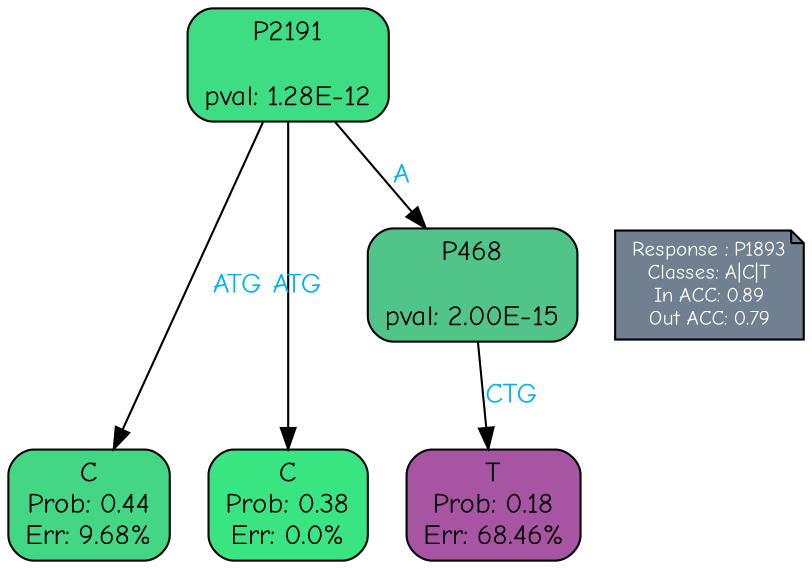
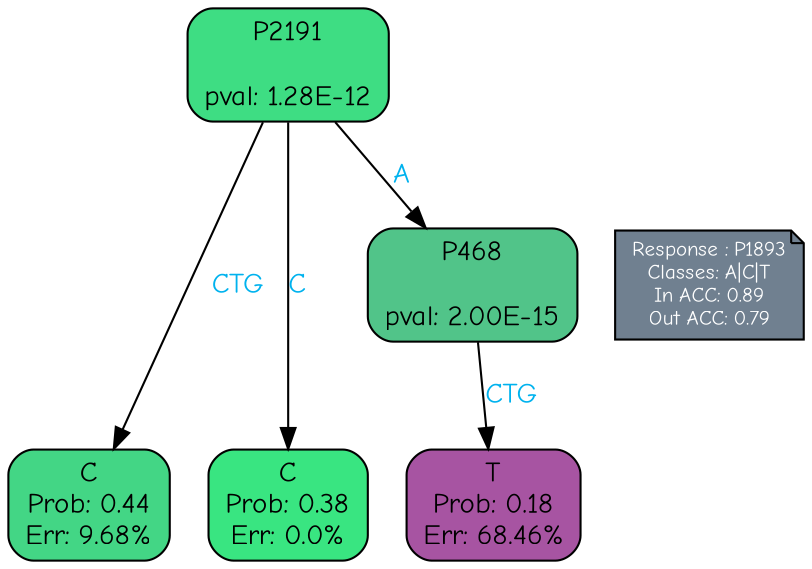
edge "P2191 pval: 1.28E-12" -> "C Prob: 0.44 Err: 9.68%": label "ATG" -> "CTG"
edge "P2191 pval: 1.28E-12" -> "C Prob: 0.38 Err: 0.0%": label "ATG" -> "C"
